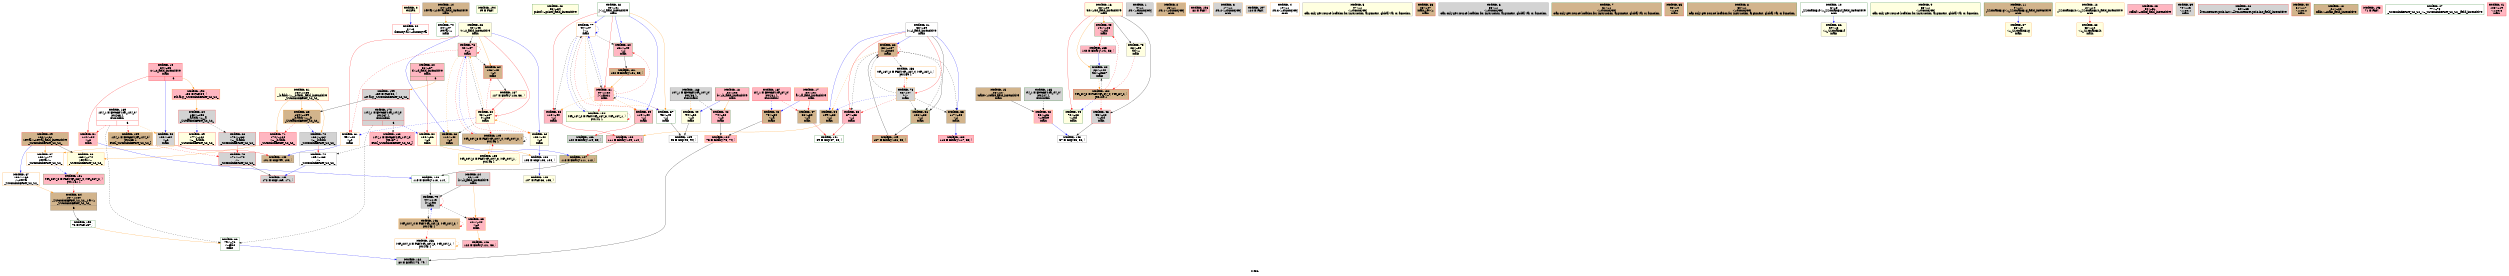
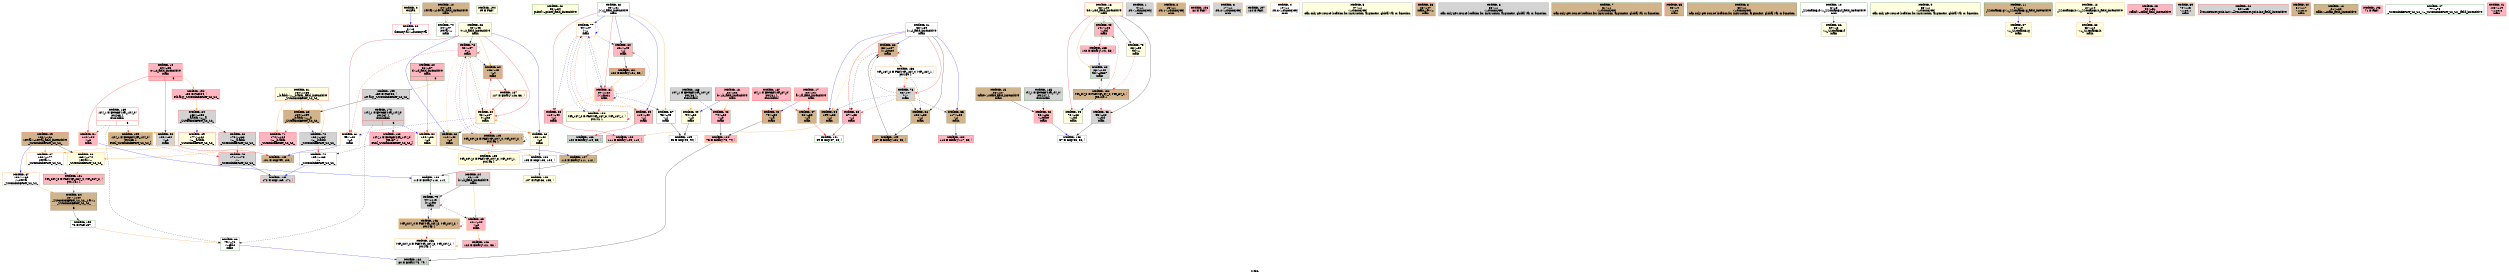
edge "NodeID: 82" -> "NodeID: 56": now "NodeID: 153" -> "NodeID: 56"
edge "NodeID: 82" -> "NodeID: 55": removed
